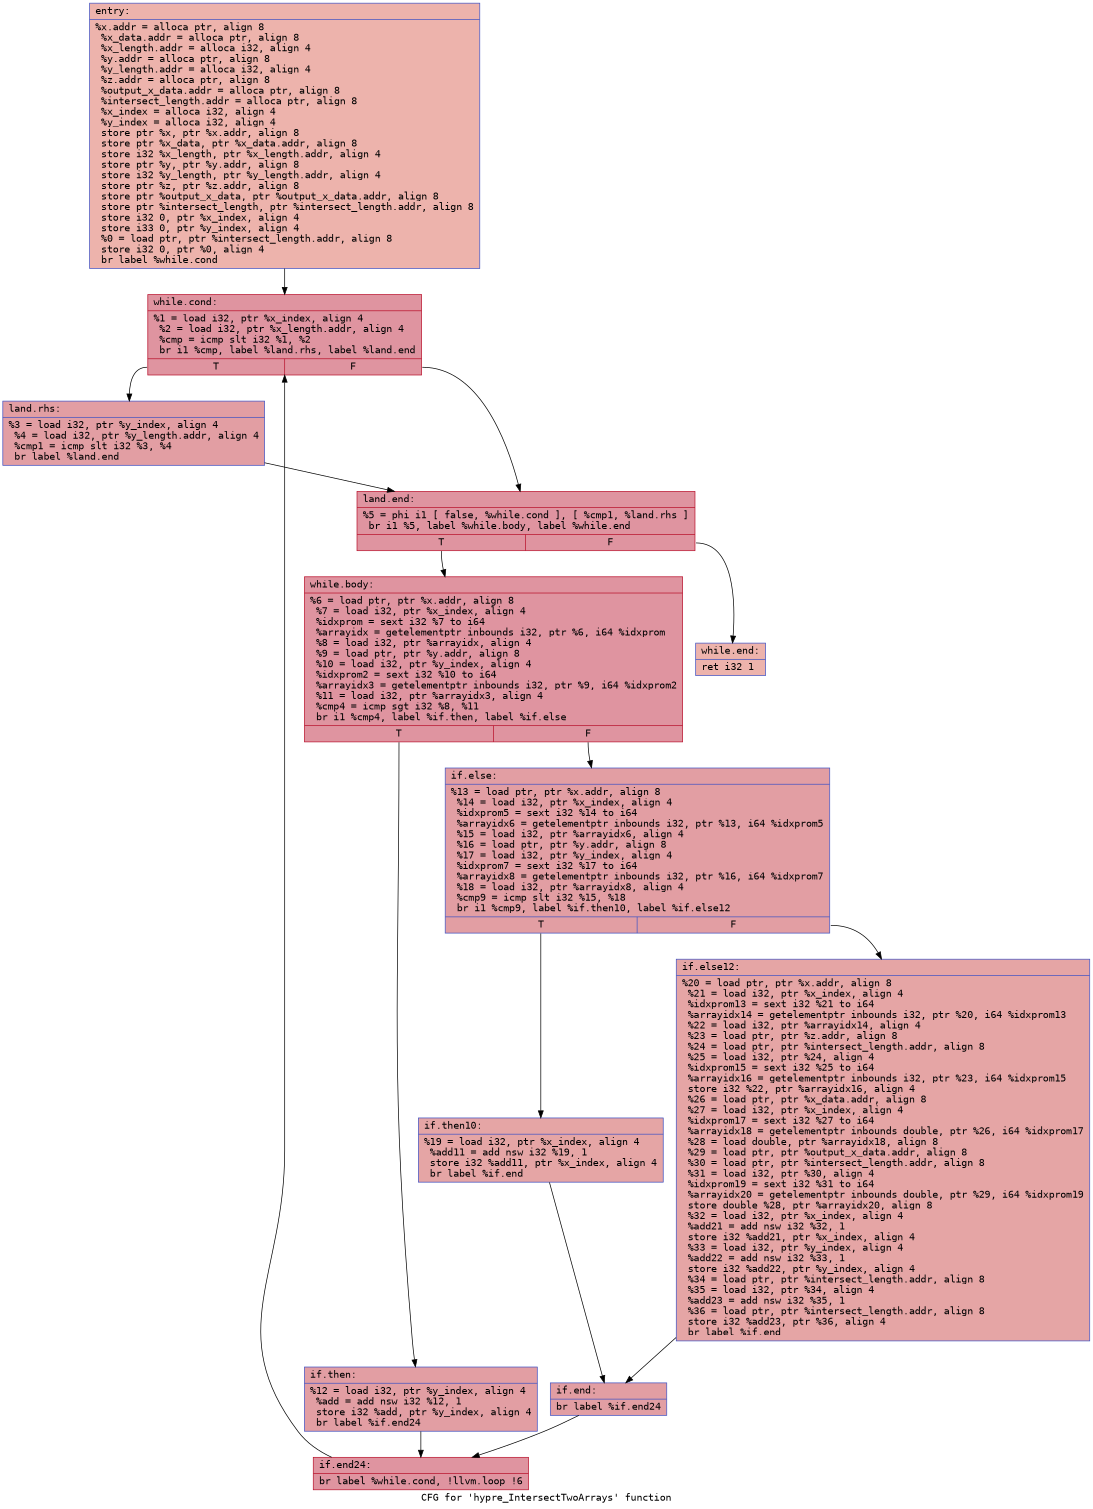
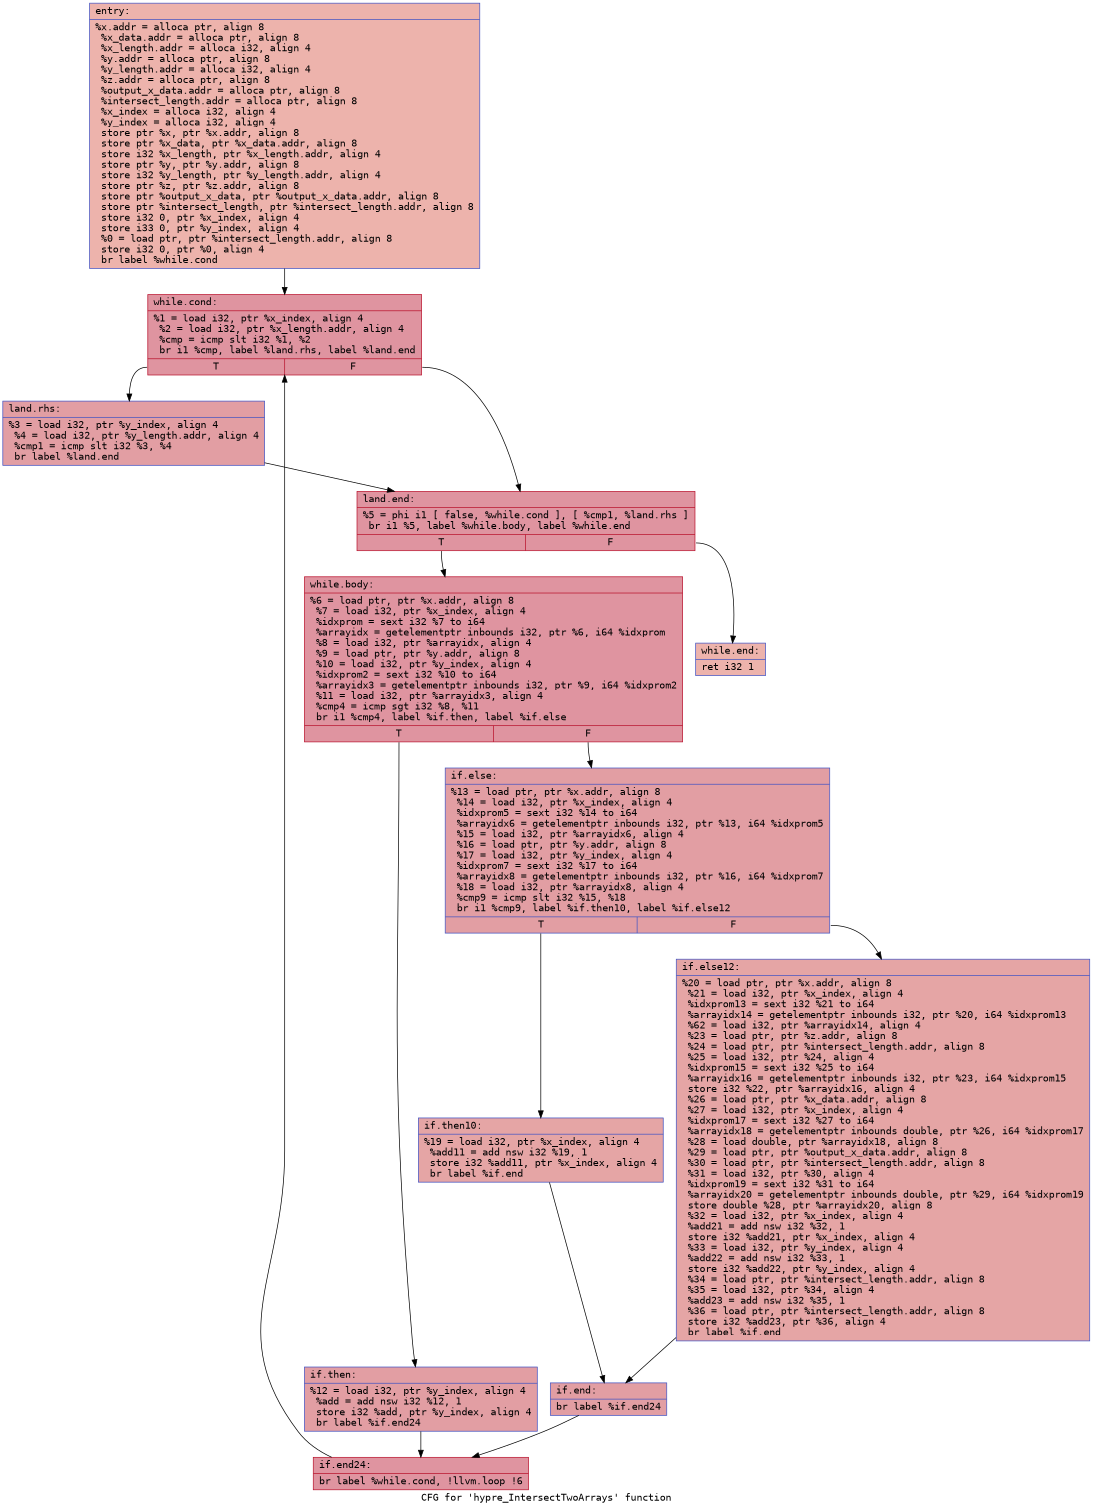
node "if.else12:": text "%22 = load i32, ptr %arrayidx14, align 4" -> "%62 = load i32, ptr %arrayidx14, align 4"
